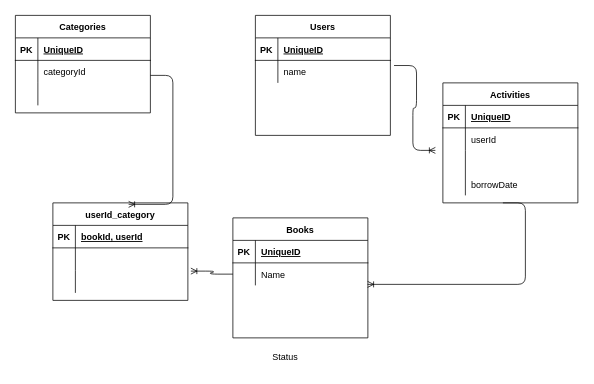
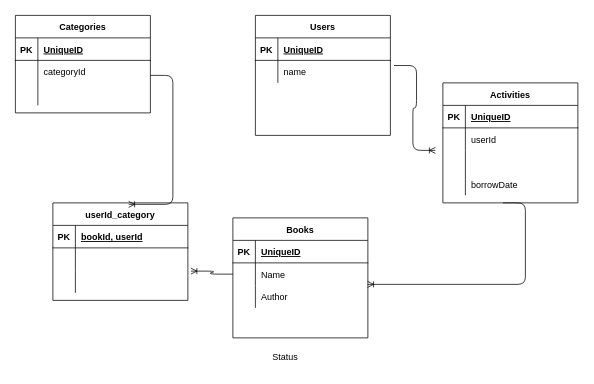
node "Author": added
